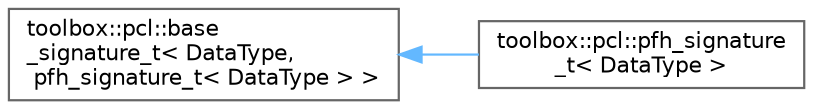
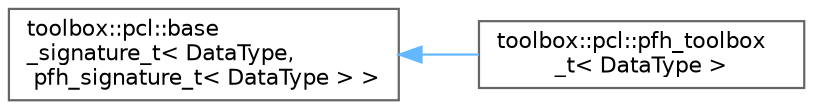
node "toolbox::pcl::pfh_signature _t< DataType >": label "toolbox::pcl::pfh_signature _t< DataType >" -> "toolbox::pcl::pfh_toolbox _t< DataType >"
